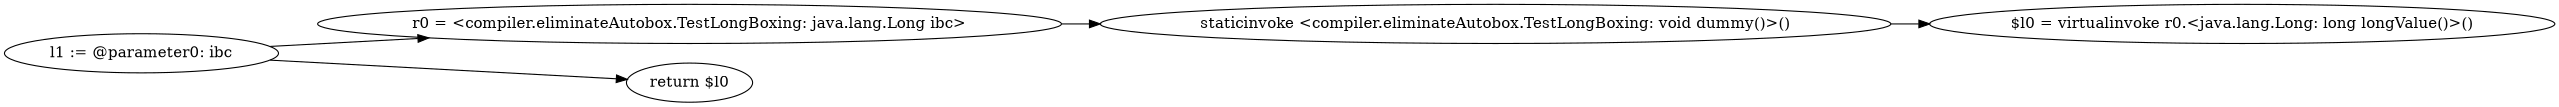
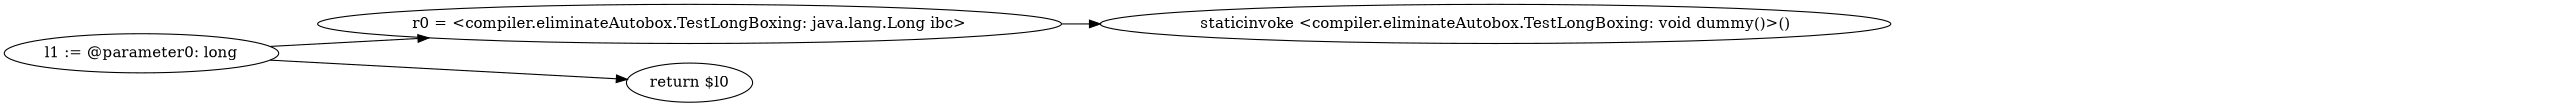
node "$l0 = virtualinvoke r0.<java.lang.Long: long longValue()>()": removed
node "l1 := @parameter0: ibc": label "l1 := @parameter0: ibc" -> "l1 := @parameter0: long"
